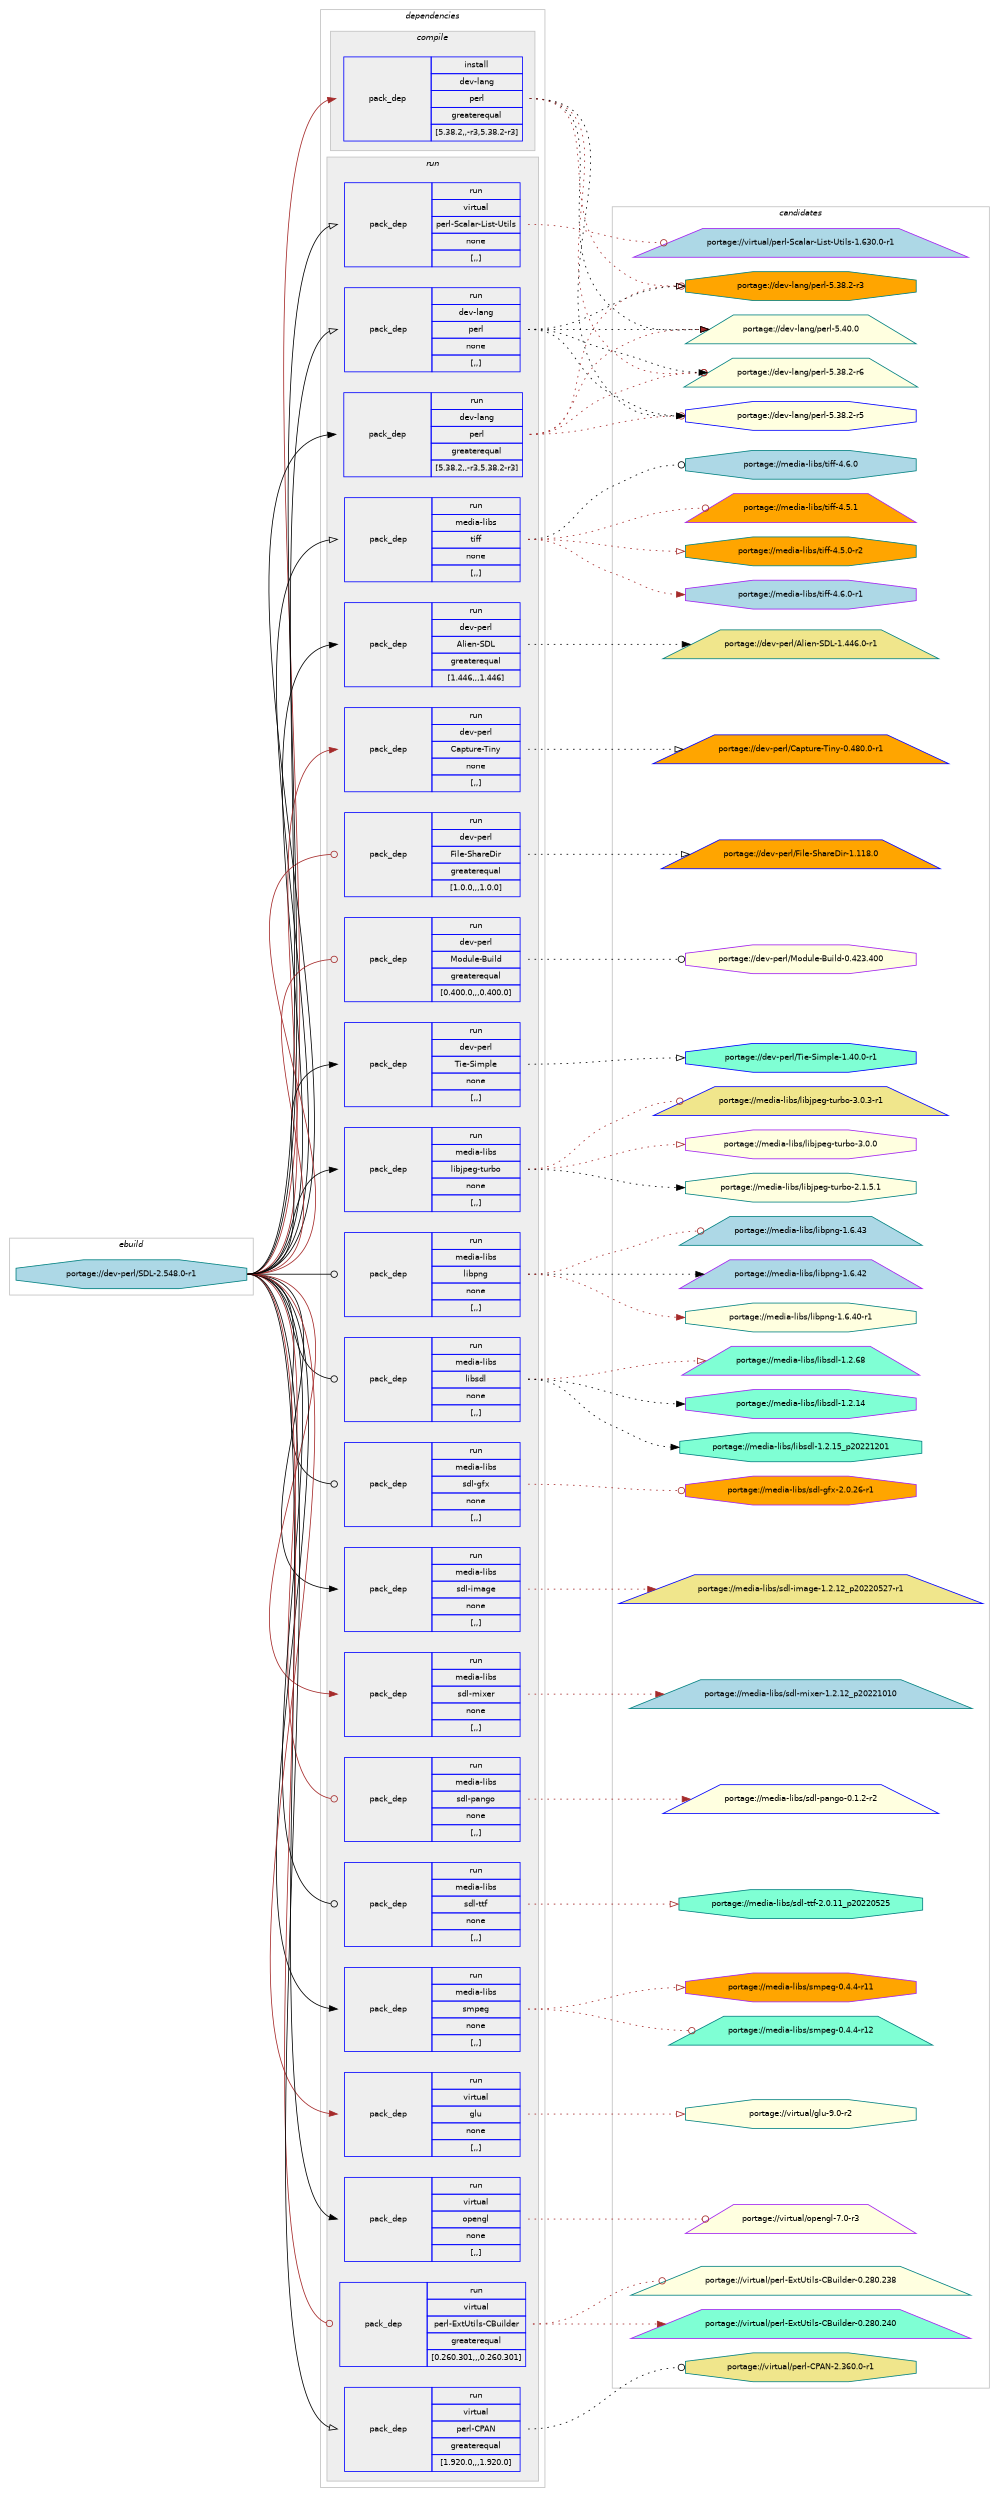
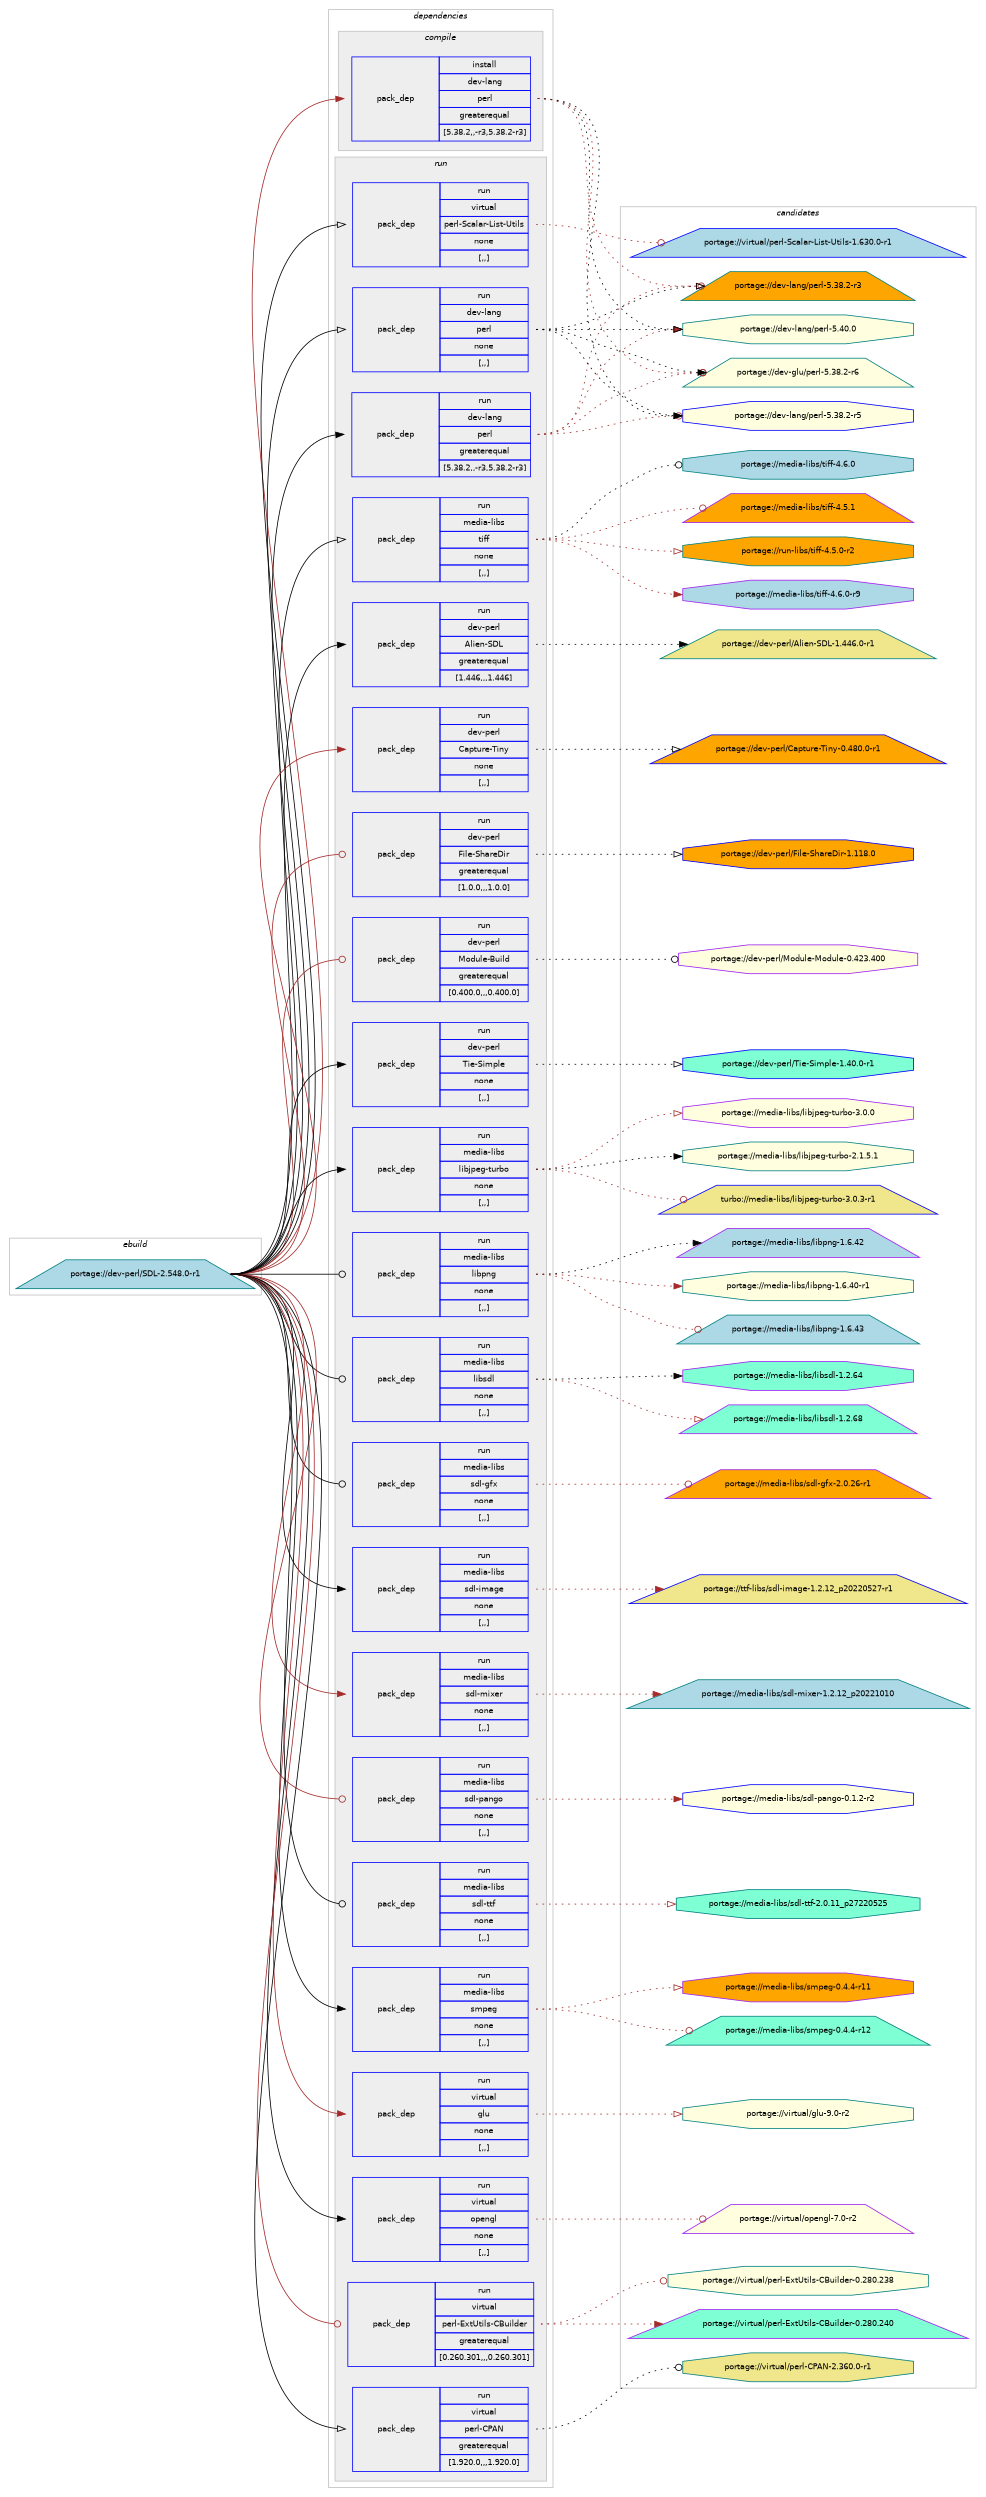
node "portage://virtual/perl-Scalar-List-Utils-1.630.0-r1": color purple -> blue
node "portage://dev-lang/perl-5.38.2-r3": shape octagon -> trapezium
node "portage://dev-lang/perl-5.40.0": shape trapezium -> octagon
node "portage://dev-lang/perl-5.38.2-r6": label "portage://dev-lang/perl-5.38.2-r6" -> "portage://dev-glu/perl-5.38.2-r6"
node "portage://media-libs/tiff-4.5.0-r2": label "portage://media-libs/tiff-4.5.0-r2" -> "portage://run-libs/tiff-4.5.0-r2"
node "portage://media-libs/tiff-4.6.0-r1": label "portage://media-libs/tiff-4.6.0-r1" -> "portage://media-libs/tiff-4.6.0-r9"
node "portage://dev-perl/File-ShareDir-1.118.0": shape trapezium -> octagon
node "portage://dev-perl/Module-Build-0.423.400": label "portage://dev-perl/Module-Build-0.423.400" -> "portage://dev-perl/Module-Module-0.423.400"
node "portage://media-libs/libjpeg-turbo-3.0.3-r1": label "portage://media-libs/libjpeg-turbo-3.0.3-r1" -> "turbo://media-libs/libjpeg-turbo-3.0.3-r1"
node "portage://dev-perl/SDL-2.548.0-r1": shape octagon -> trapezium
node "portage://media-libs/libsdl-1.2.14": label "portage://media-libs/libsdl-1.2.14" -> "portage://media-libs/libsdl-1.2.64"
node "portage://media-libs/libsdl-1.2.15_p20221201": removed
node "portage://media-libs/sdl-gfx-2.0.26-r1": shape octagon -> trapezium
node "portage://media-libs/sdl-image-1.2.12_p20220527-r1": label "portage://media-libs/sdl-image-1.2.12_p20220527-r1" -> "portage://ttf-libs/sdl-image-1.2.12_p20220527-r1"
node "portage://media-libs/sdl-pango-0.1.2-r2": shape trapezium -> octagon
node "portage://media-libs/sdl-ttf-2.0.11_p20220525": label "portage://media-libs/sdl-ttf-2.0.11_p20220525" -> "portage://media-libs/sdl-ttf-2.0.11_p27220525"
node "portage://virtual/opengl-7.0-r3": label "portage://virtual/opengl-7.0-r3" -> "portage://virtual/opengl-7.0-r2"
node "portage://virtual/perl-ExtUtils-CBuilder-0.280.238": shape trapezium -> octagon
